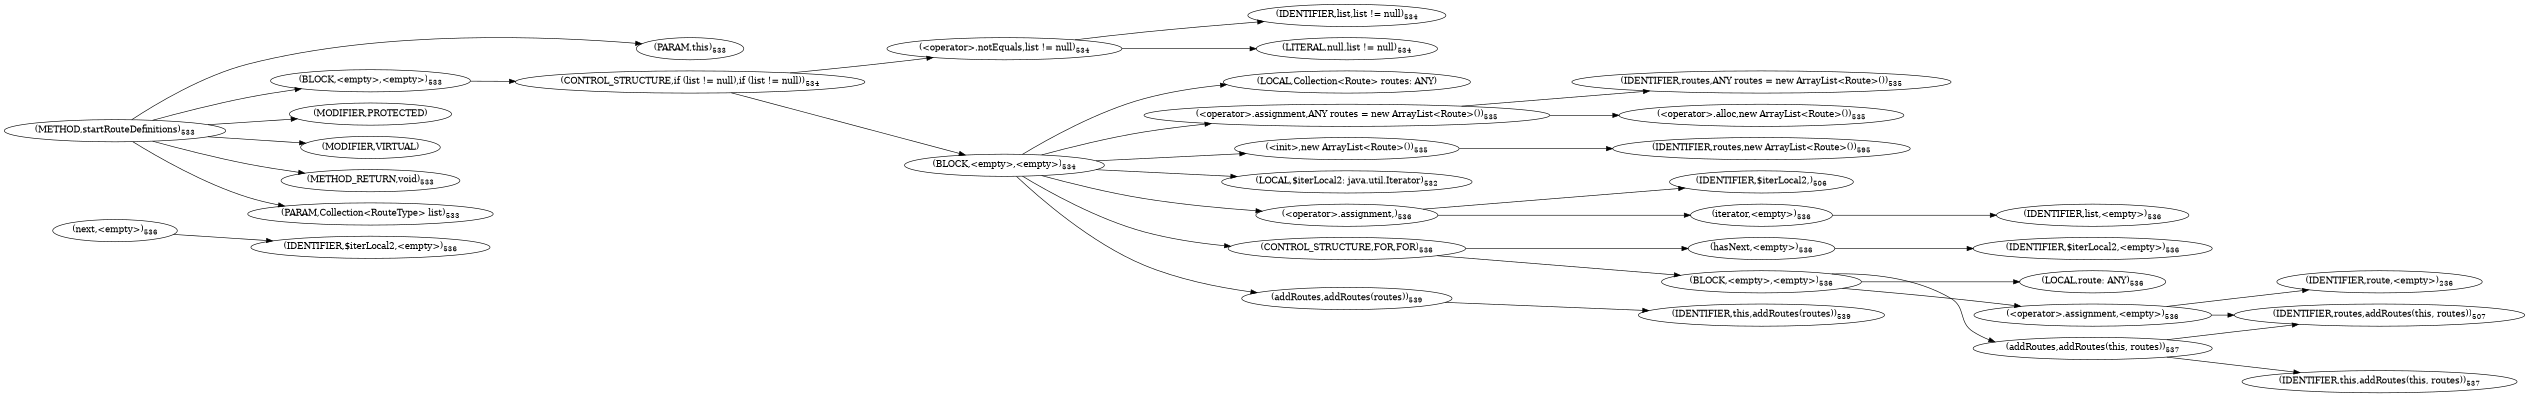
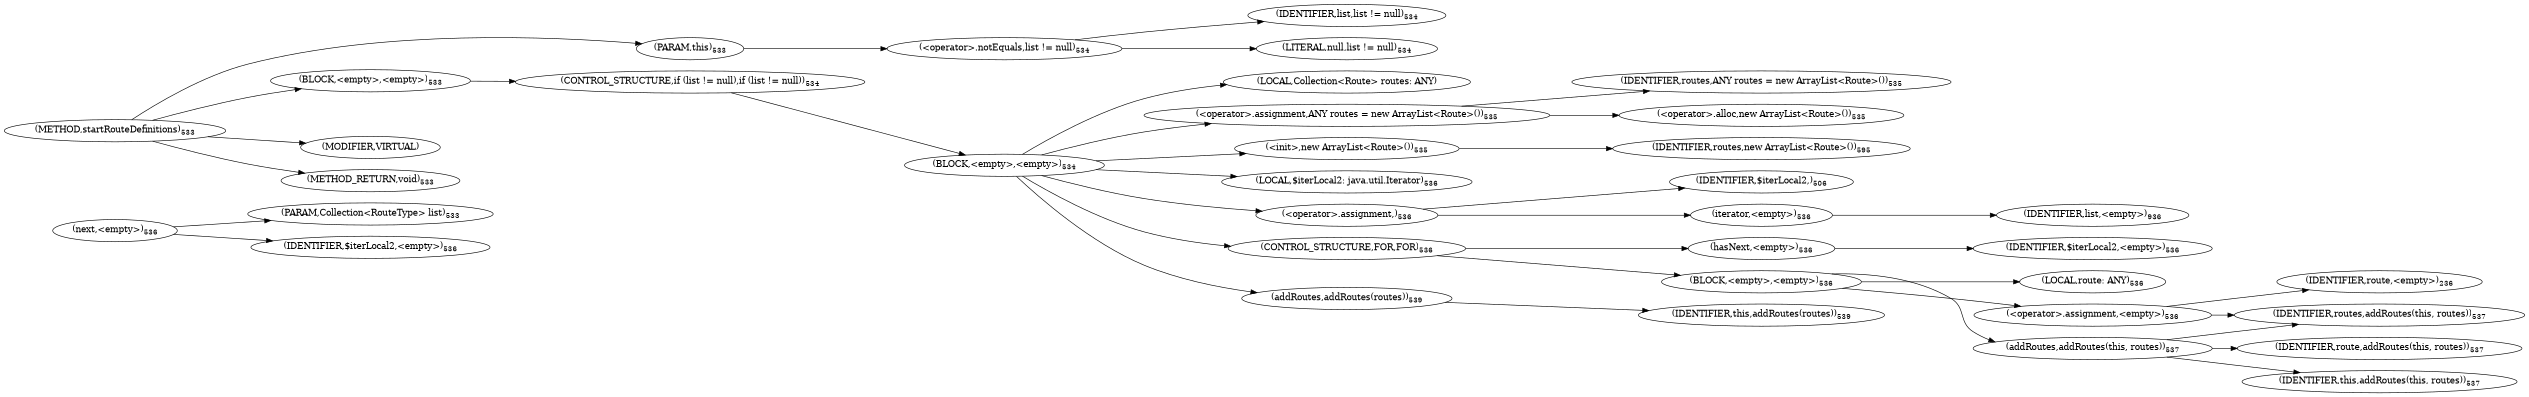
edge "(CONTROL_STRUCTURE,if (list != null),if (list != null))" -> "(<operator>.notEquals,list != null)": now "(PARAM,this)" -> "(<operator>.notEquals,list != null)"
node "(MODIFIER,PROTECTED)": removed
edge "(METHOD,startRouteDefinitions)" -> "(PARAM,Collection<RouteType> list)": now "(next,<empty>)" -> "(PARAM,Collection<RouteType> list)"
node "(LOCAL,$iterLocal2: java.util.Iterator)": text "532" -> "536"
node "(IDENTIFIER,list,<empty>)": text "536" -> "936"
node "(IDENTIFIER,routes,addRoutes(this, routes))": text "507" -> "537"
node "(IDENTIFIER,route,addRoutes(this, routes))": added
